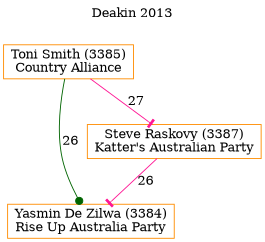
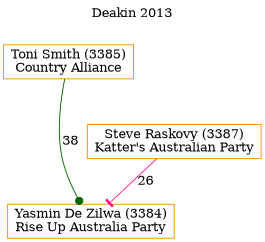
edge "Toni Smith (3385) Country Alliance" -> "Steve Raskovy (3387) Katter's Australian Party": removed, label "27"
edge "Toni Smith (3385) Country Alliance" -> "Yasmin De Zilwa (3384) Rise Up Australia Party": label "26" -> "38"
